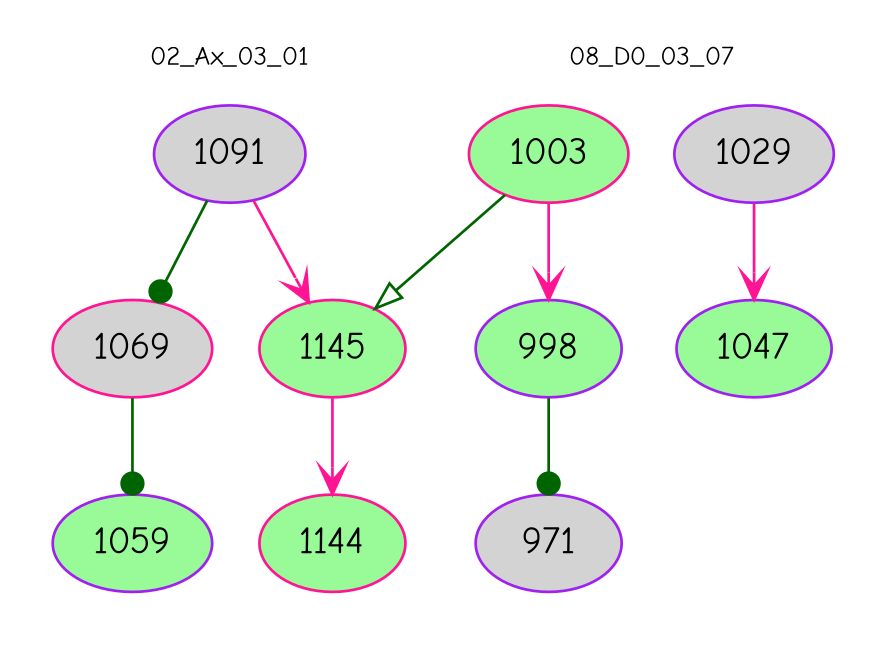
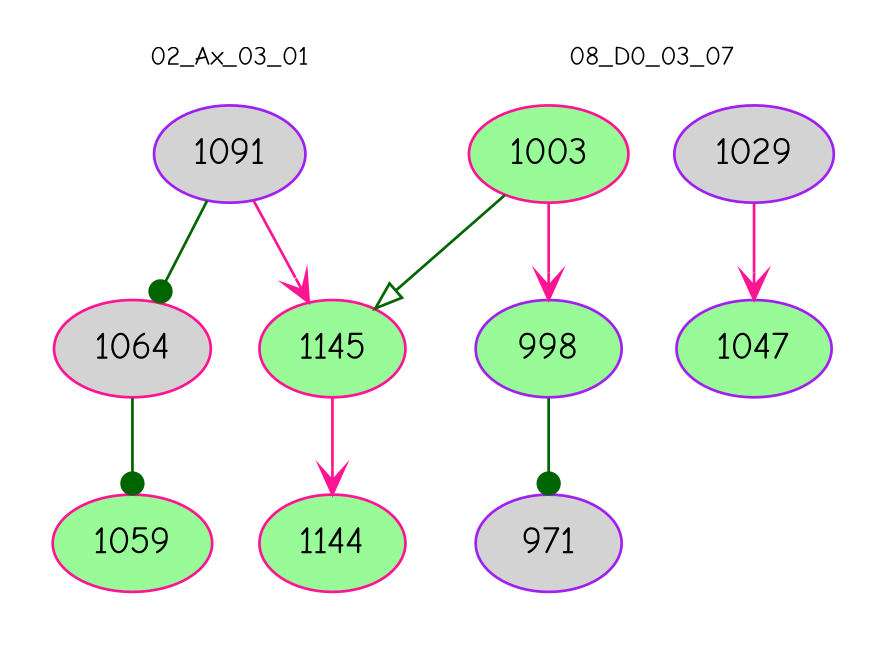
node "1069": label "1069" -> "1064"
node "1059": color purple -> deeppink
